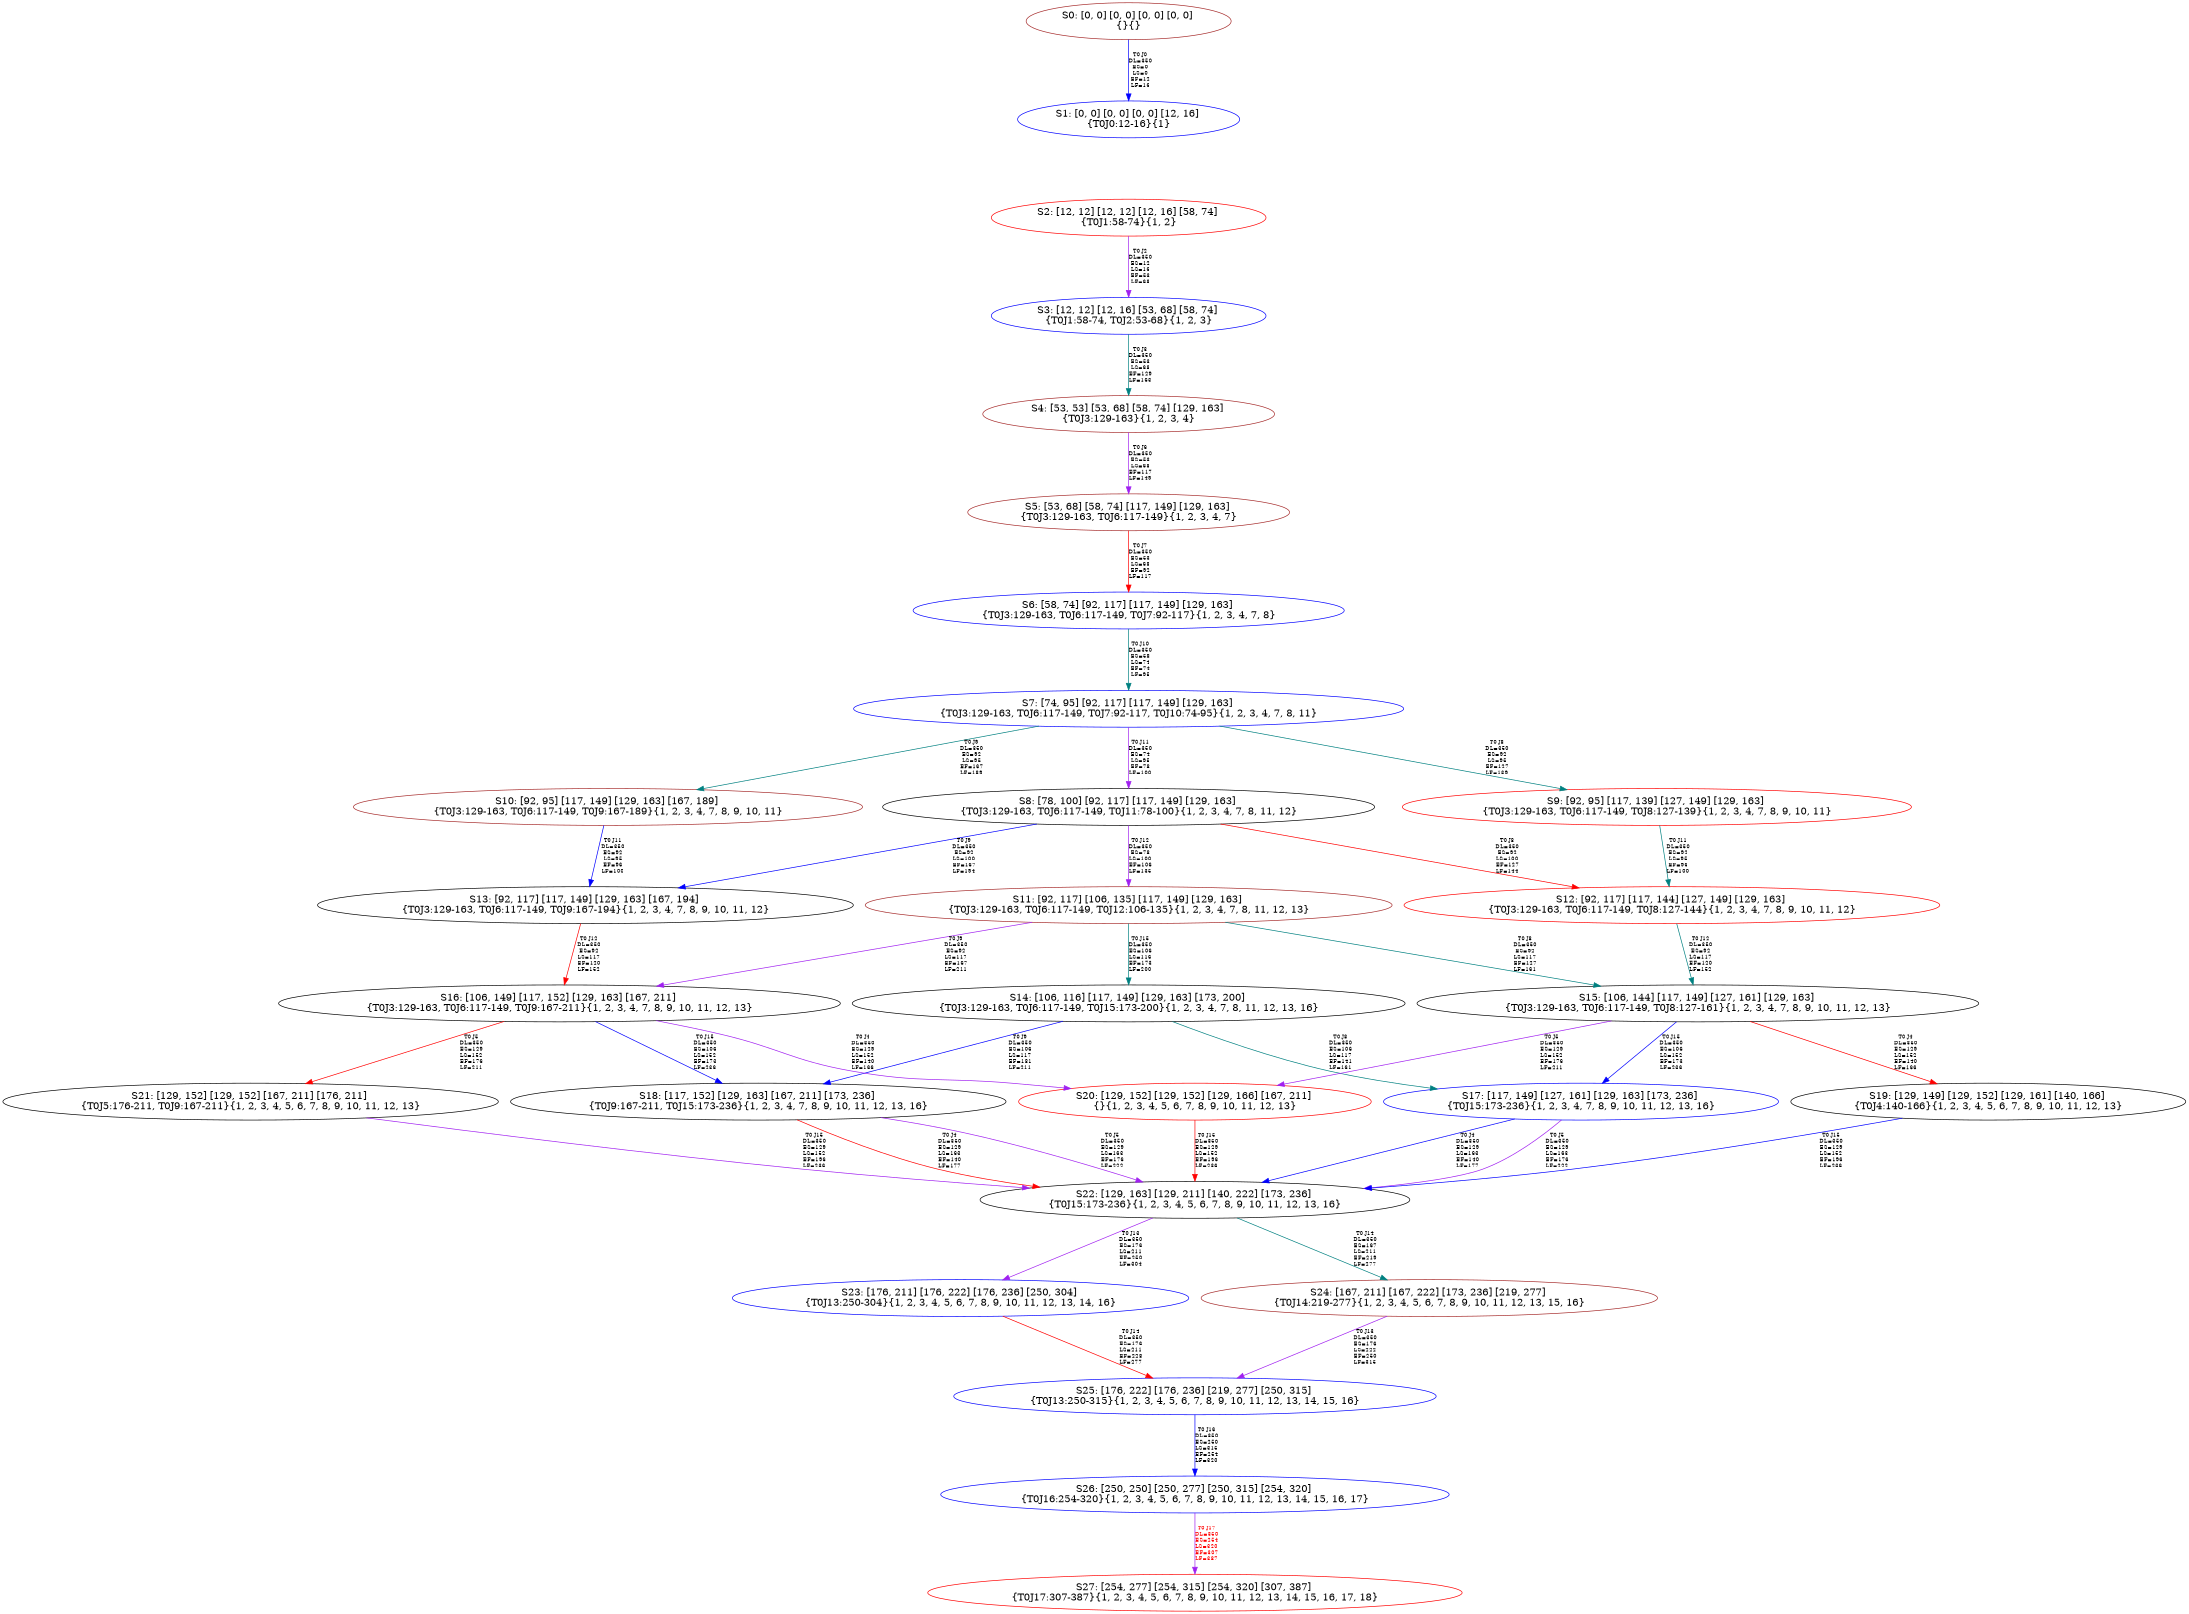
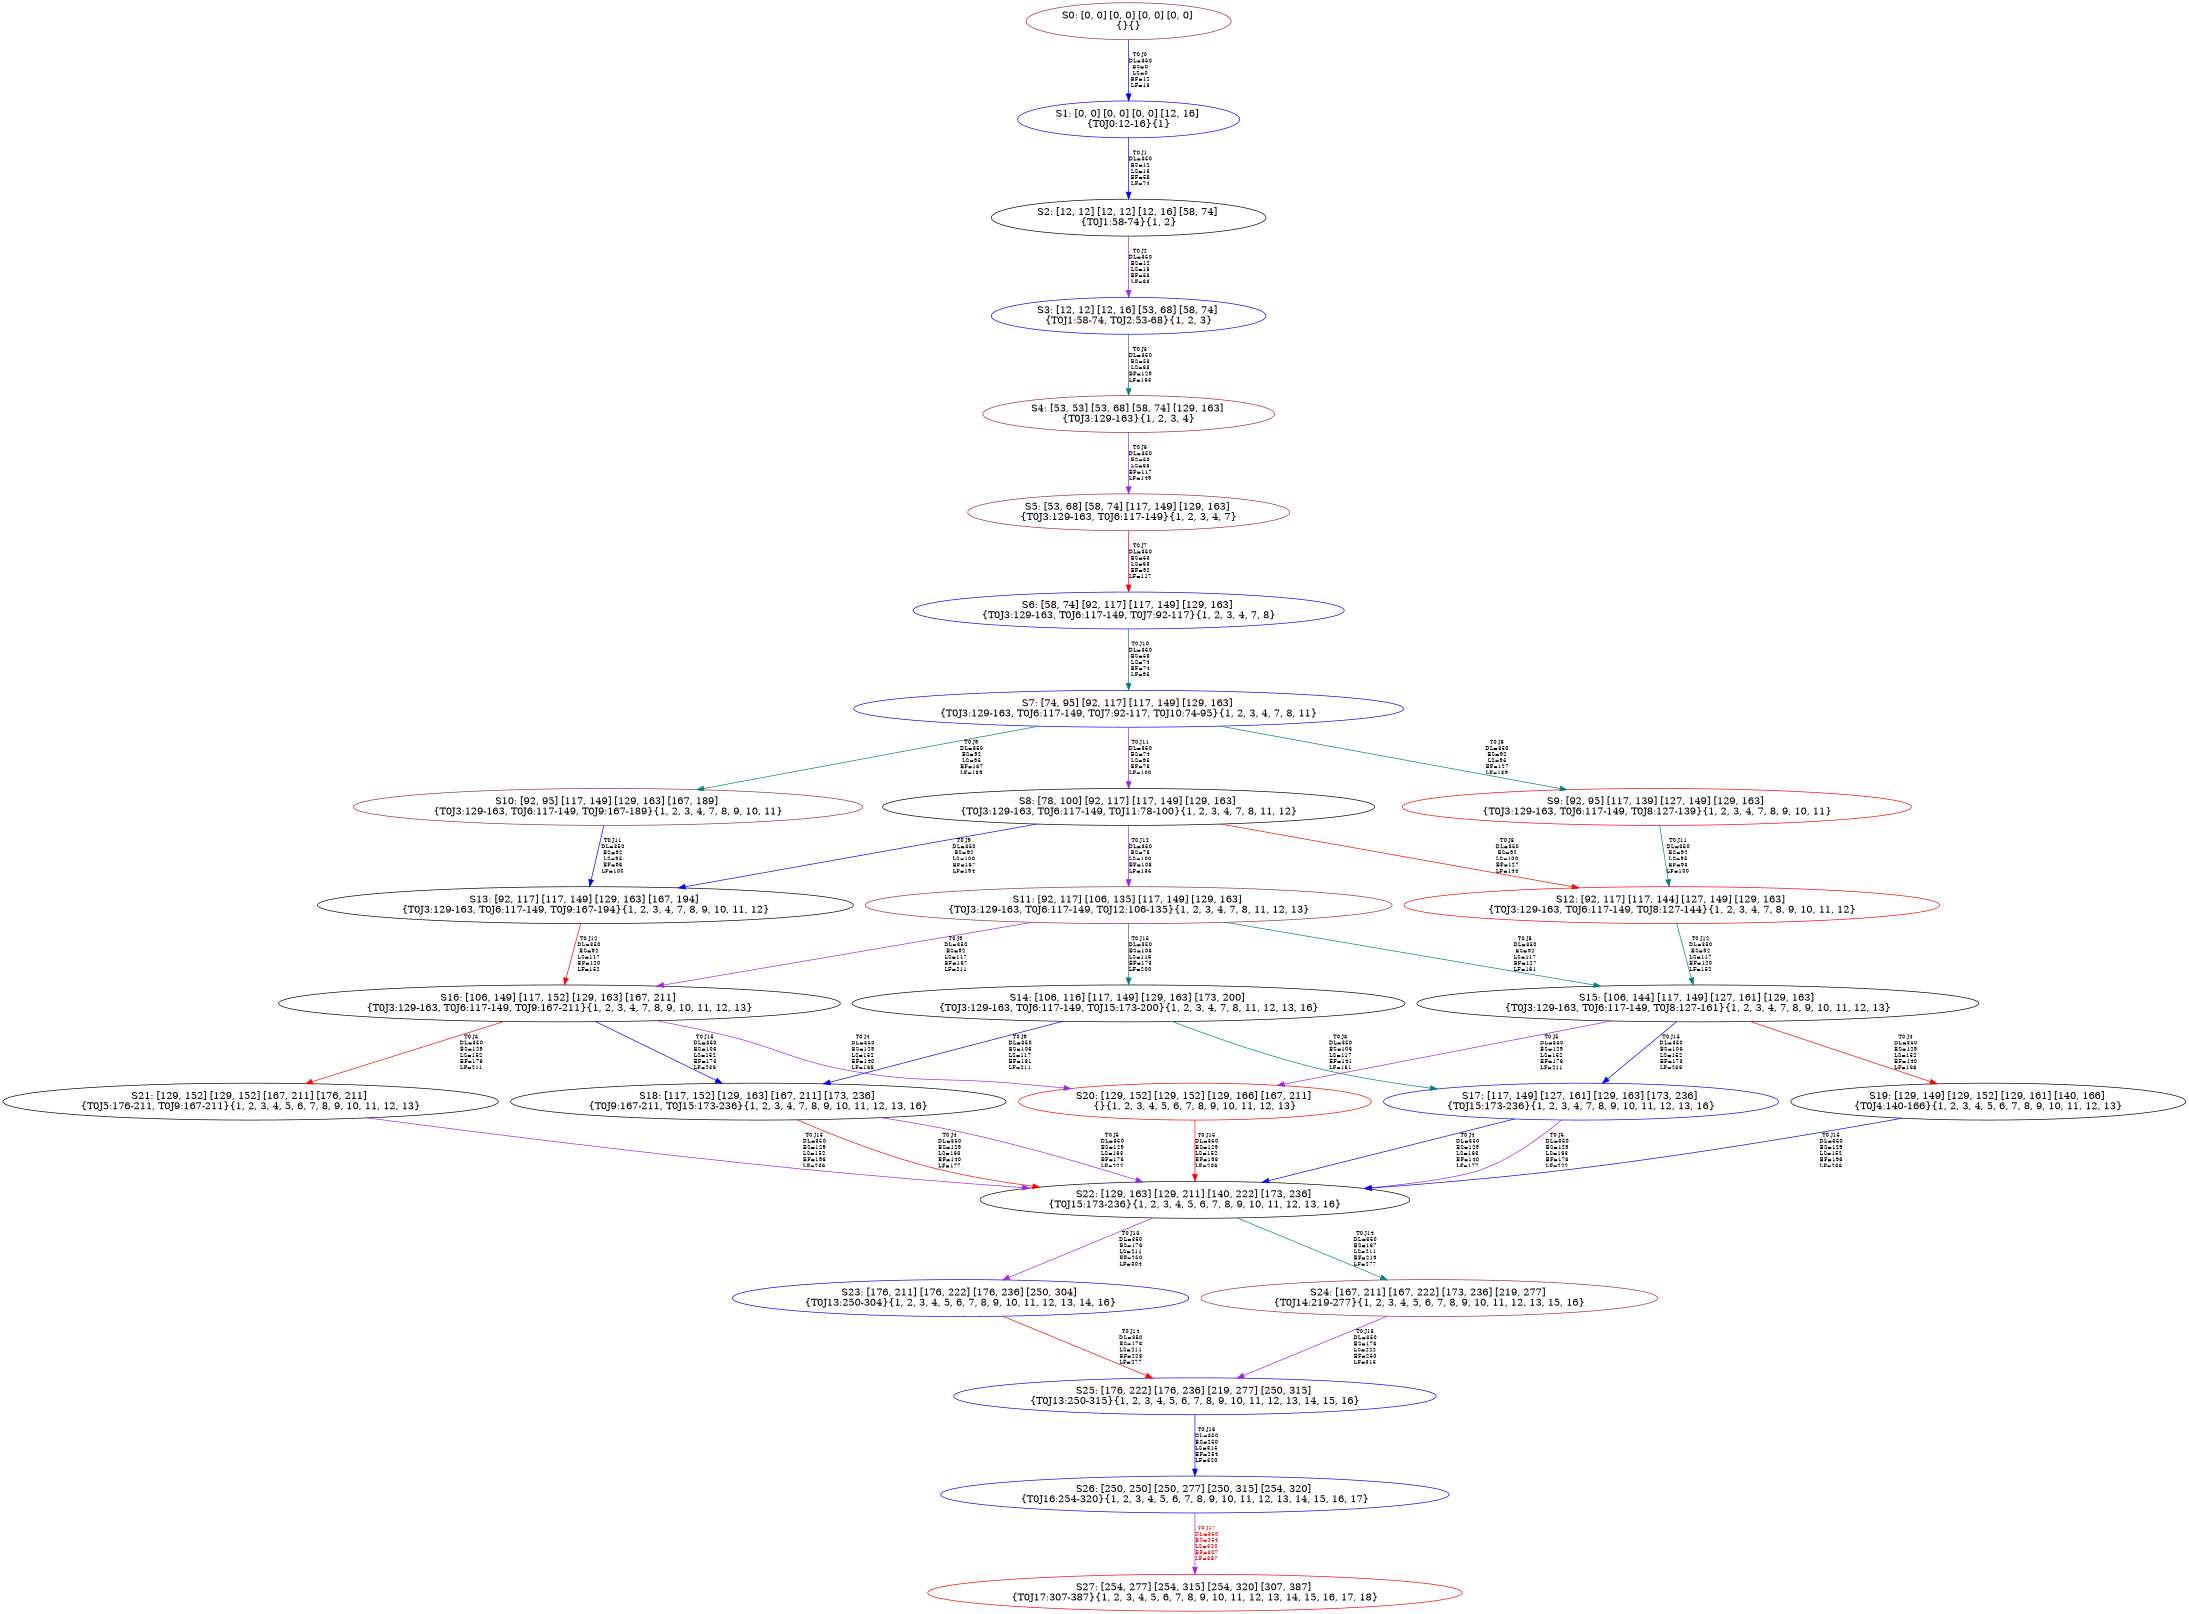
edge "S1: [0, 0] [0, 0] [0, 0] [12, 16] {T0J0:12-16}{1}" -> "S2: [12, 12] [12, 12] [12, 16] [58, 74] {T0J1:58-74}{1, 2}": added, label "T0 J1 DL=350 ES=12 LS=16 EF=58 LF=74"
node "S2: [12, 12] [12, 12] [12, 16] [58, 74] {T0J1:58-74}{1, 2}": color red -> black
